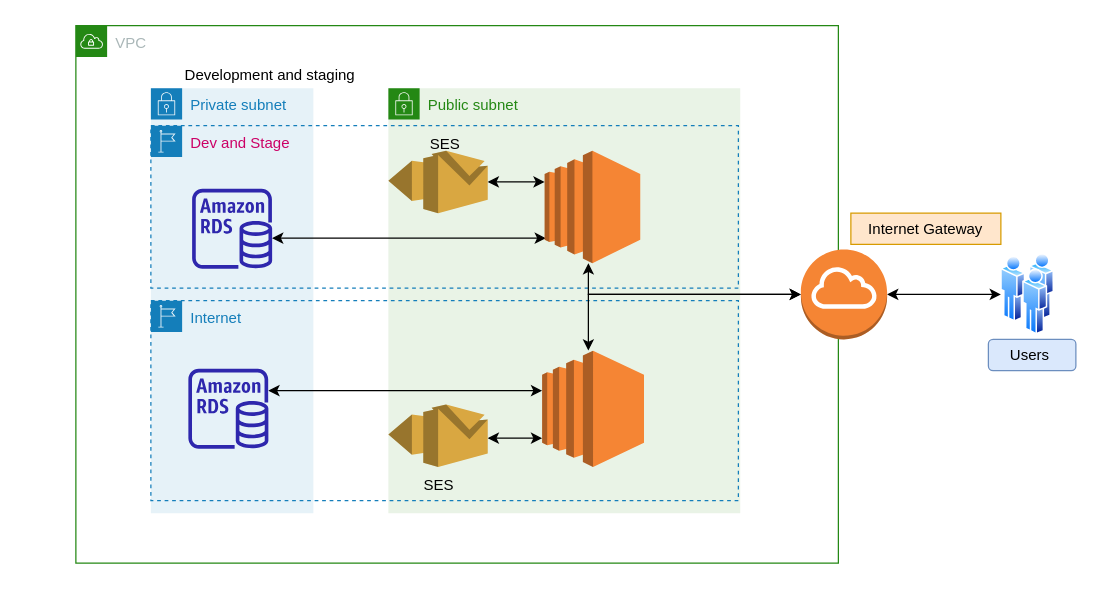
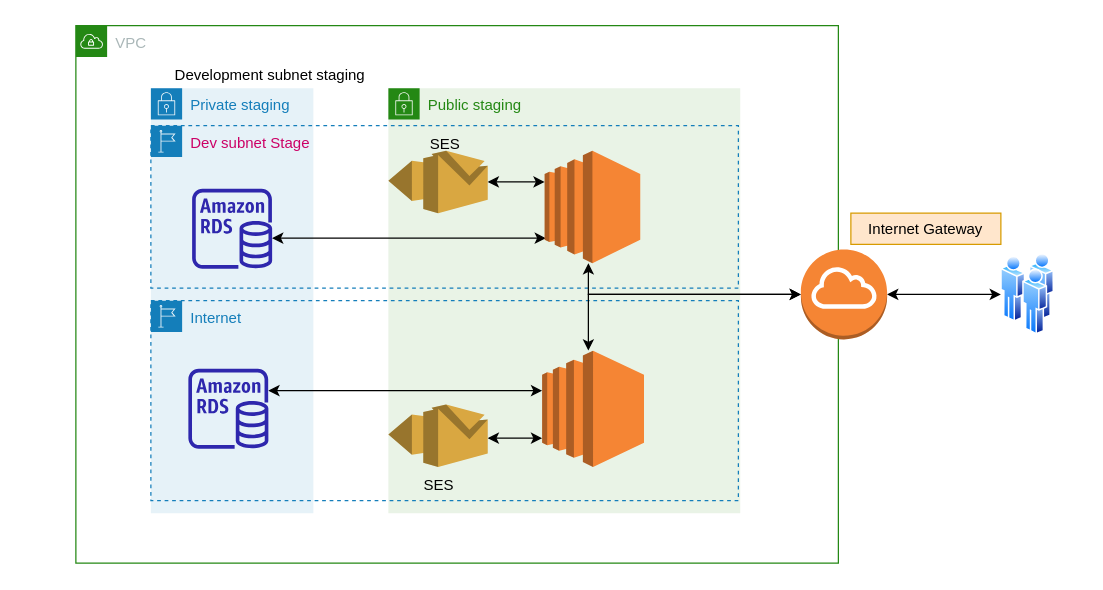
node "Development and staging": label "Development and staging" -> "Development subnet staging"
node "Private subnet": label "Private subnet" -> "Private staging"
node "Public subnet": label "Public subnet" -> "Public staging"
node "Dev and Stage": label "Dev and Stage" -> "Dev subnet Stage"
node "Users": removed
